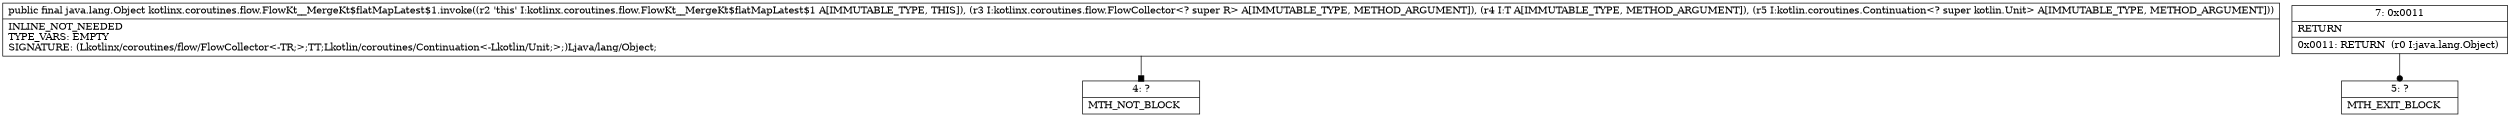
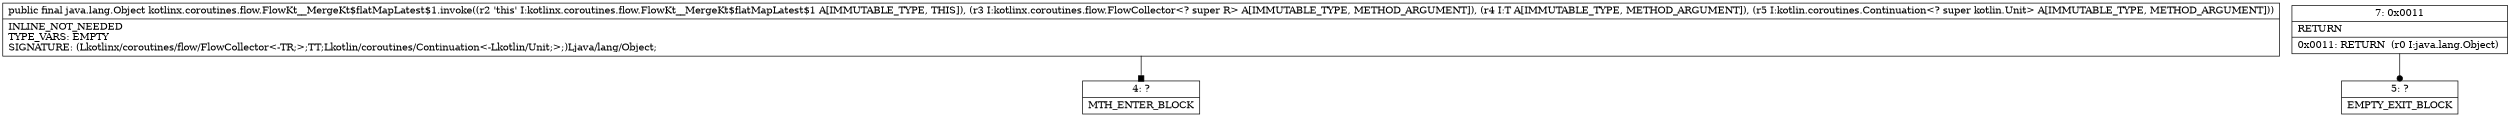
node "4: ?": text "MTH_NOT_BLOCK" -> "MTH_ENTER_BLOCK"
node "5: ?": text "MTH_EXIT_BLOCK" -> "EMPTY_EXIT_BLOCK"
